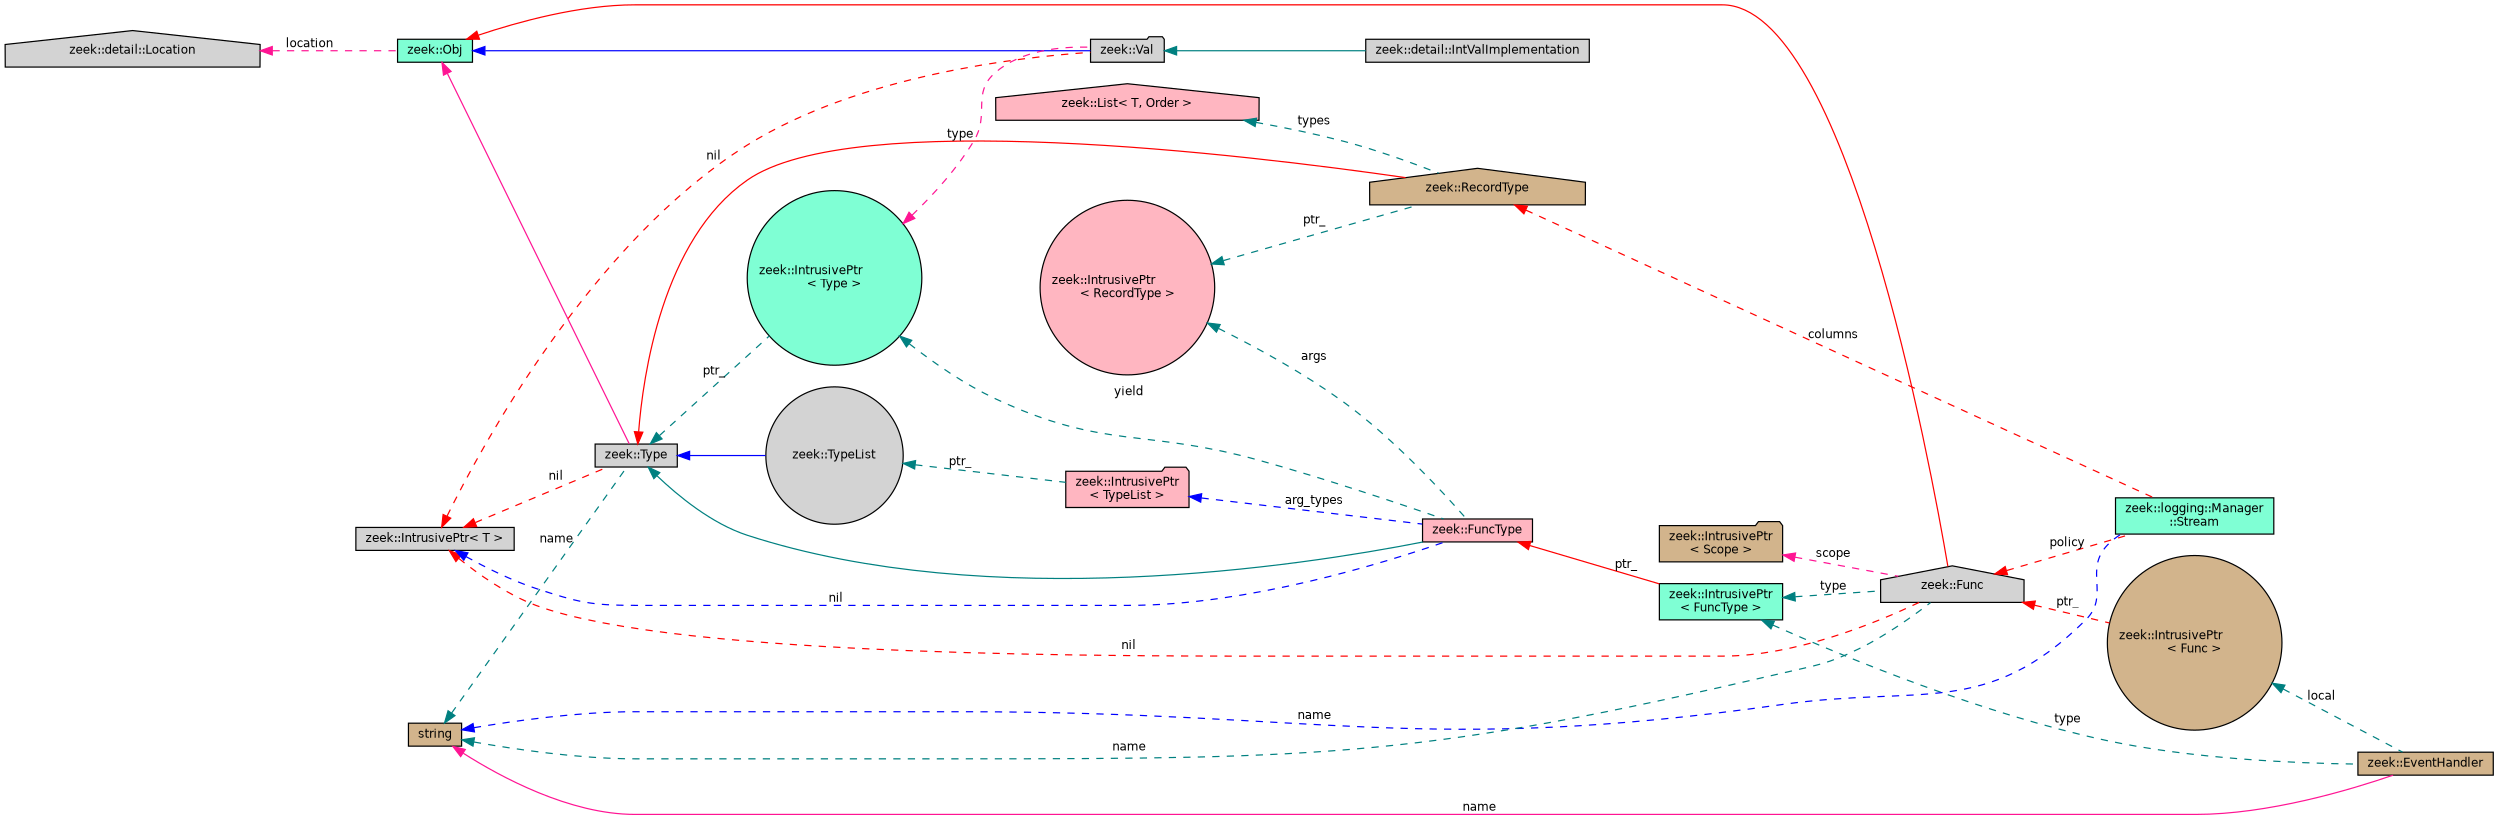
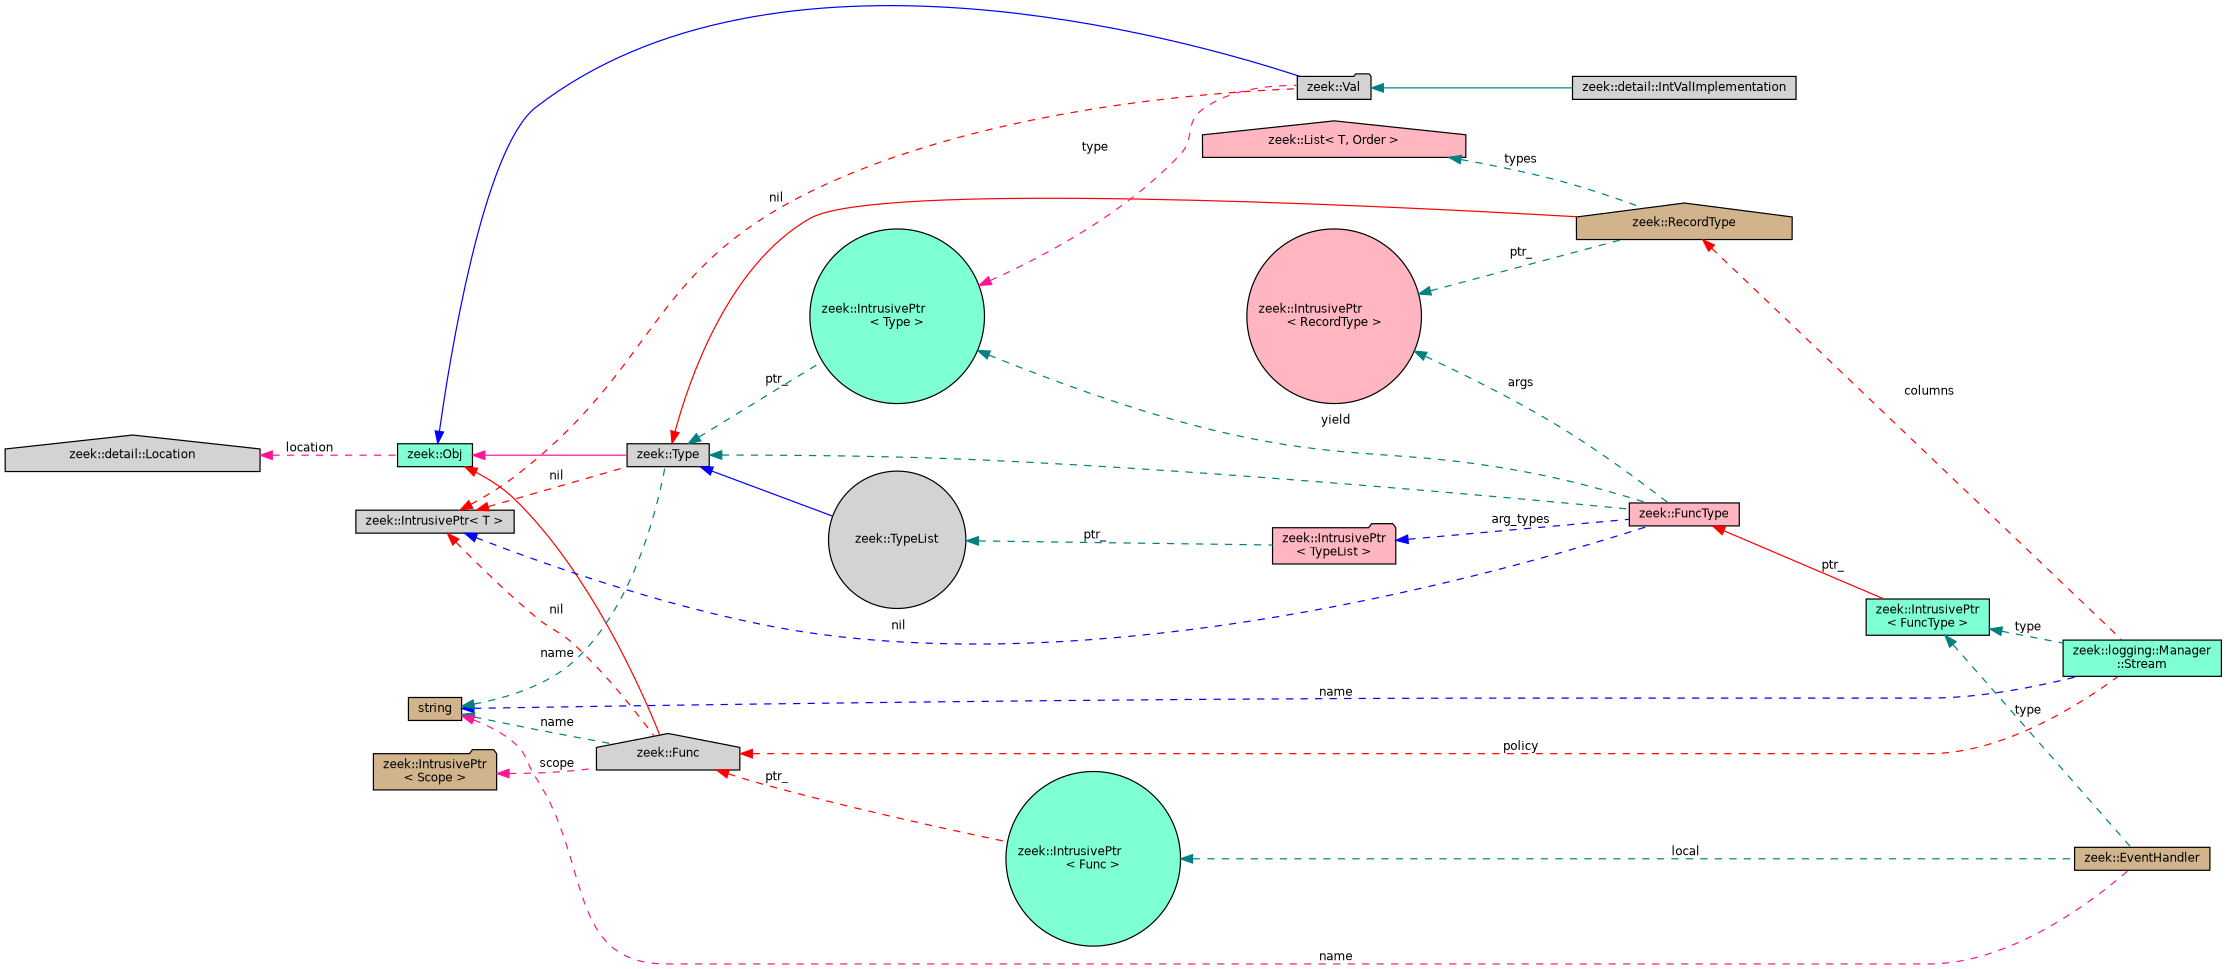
edge "zeek::FuncType" -> "zeek::Type": style solid -> dashed
edge "zeek::Func" -> "zeek::IntrusivePtr < FuncType >": now "zeek::logging::Manager ::Stream" -> "zeek::IntrusivePtr < FuncType >"
node "zeek::IntrusivePtr < Func >": fillcolor tan -> aquamarine
edge "zeek::EventHandler" -> "string": style solid -> dashed
